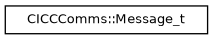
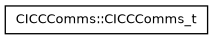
node "CICCComms::Message_t": label "CICCComms::Message_t" -> "CICCComms::CICCComms_t"
